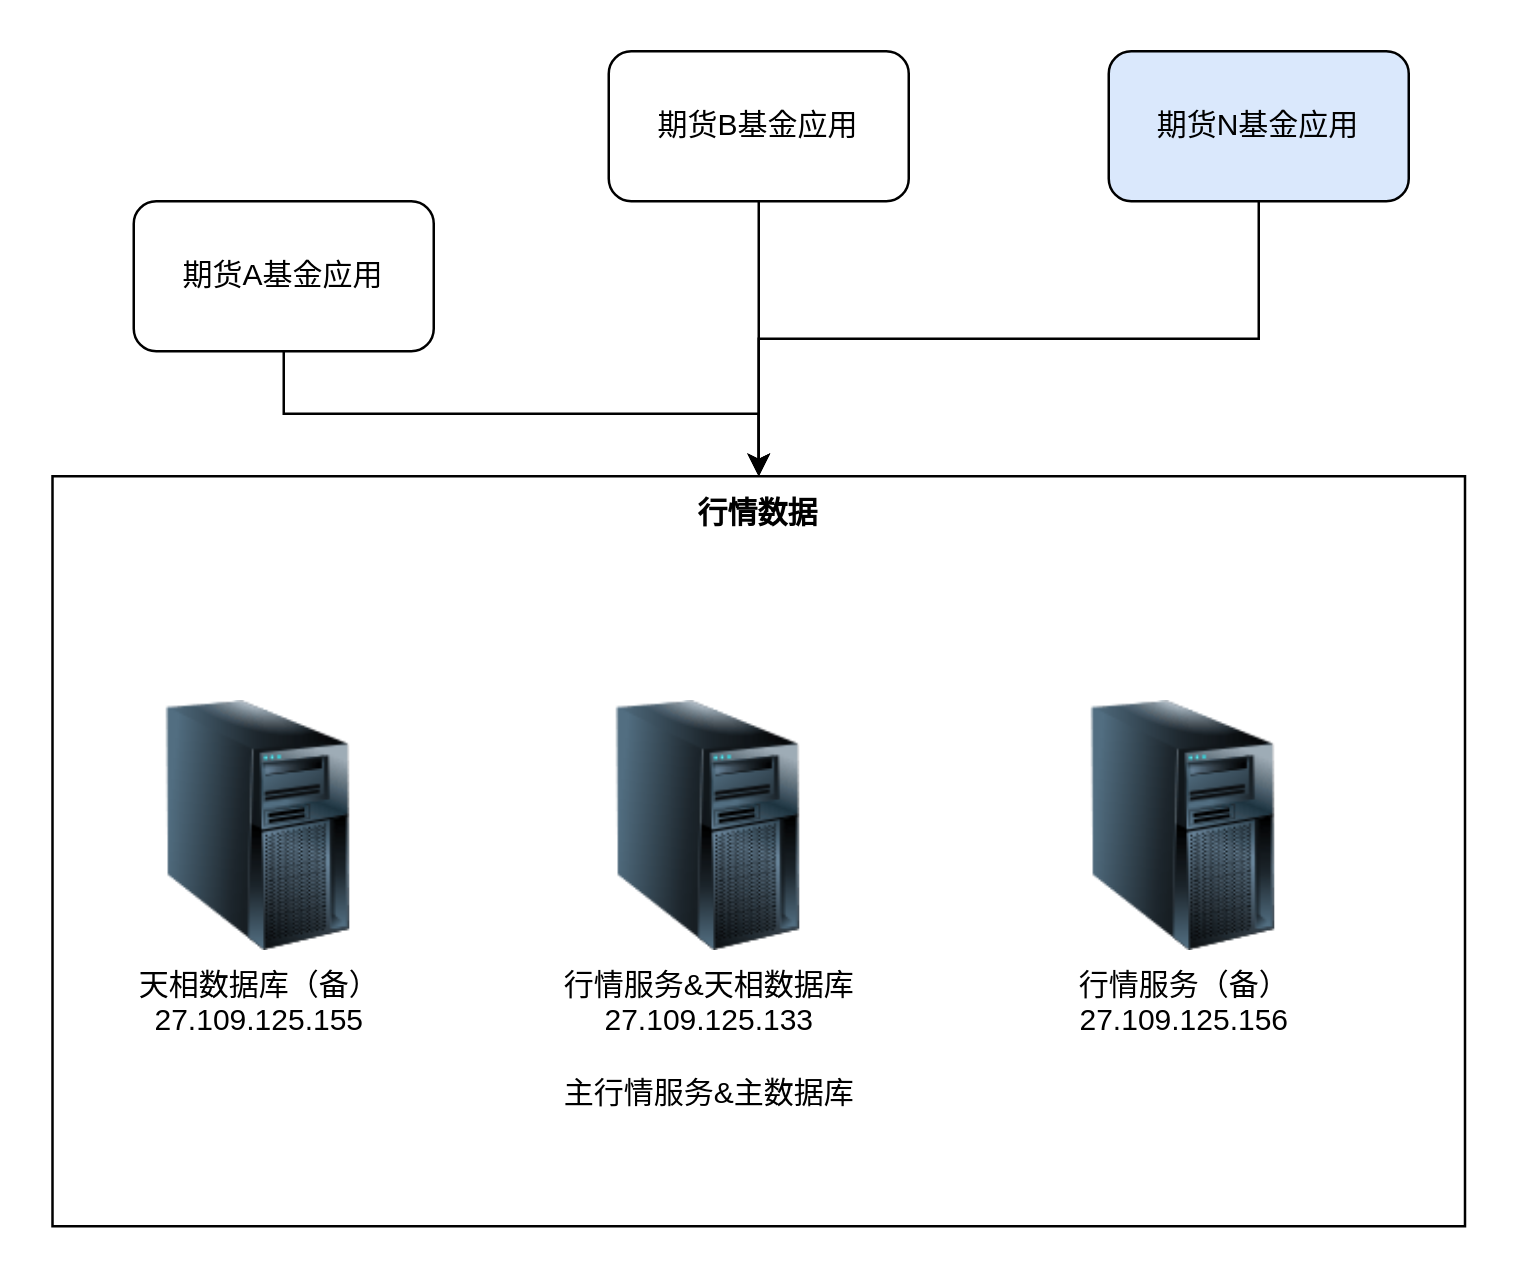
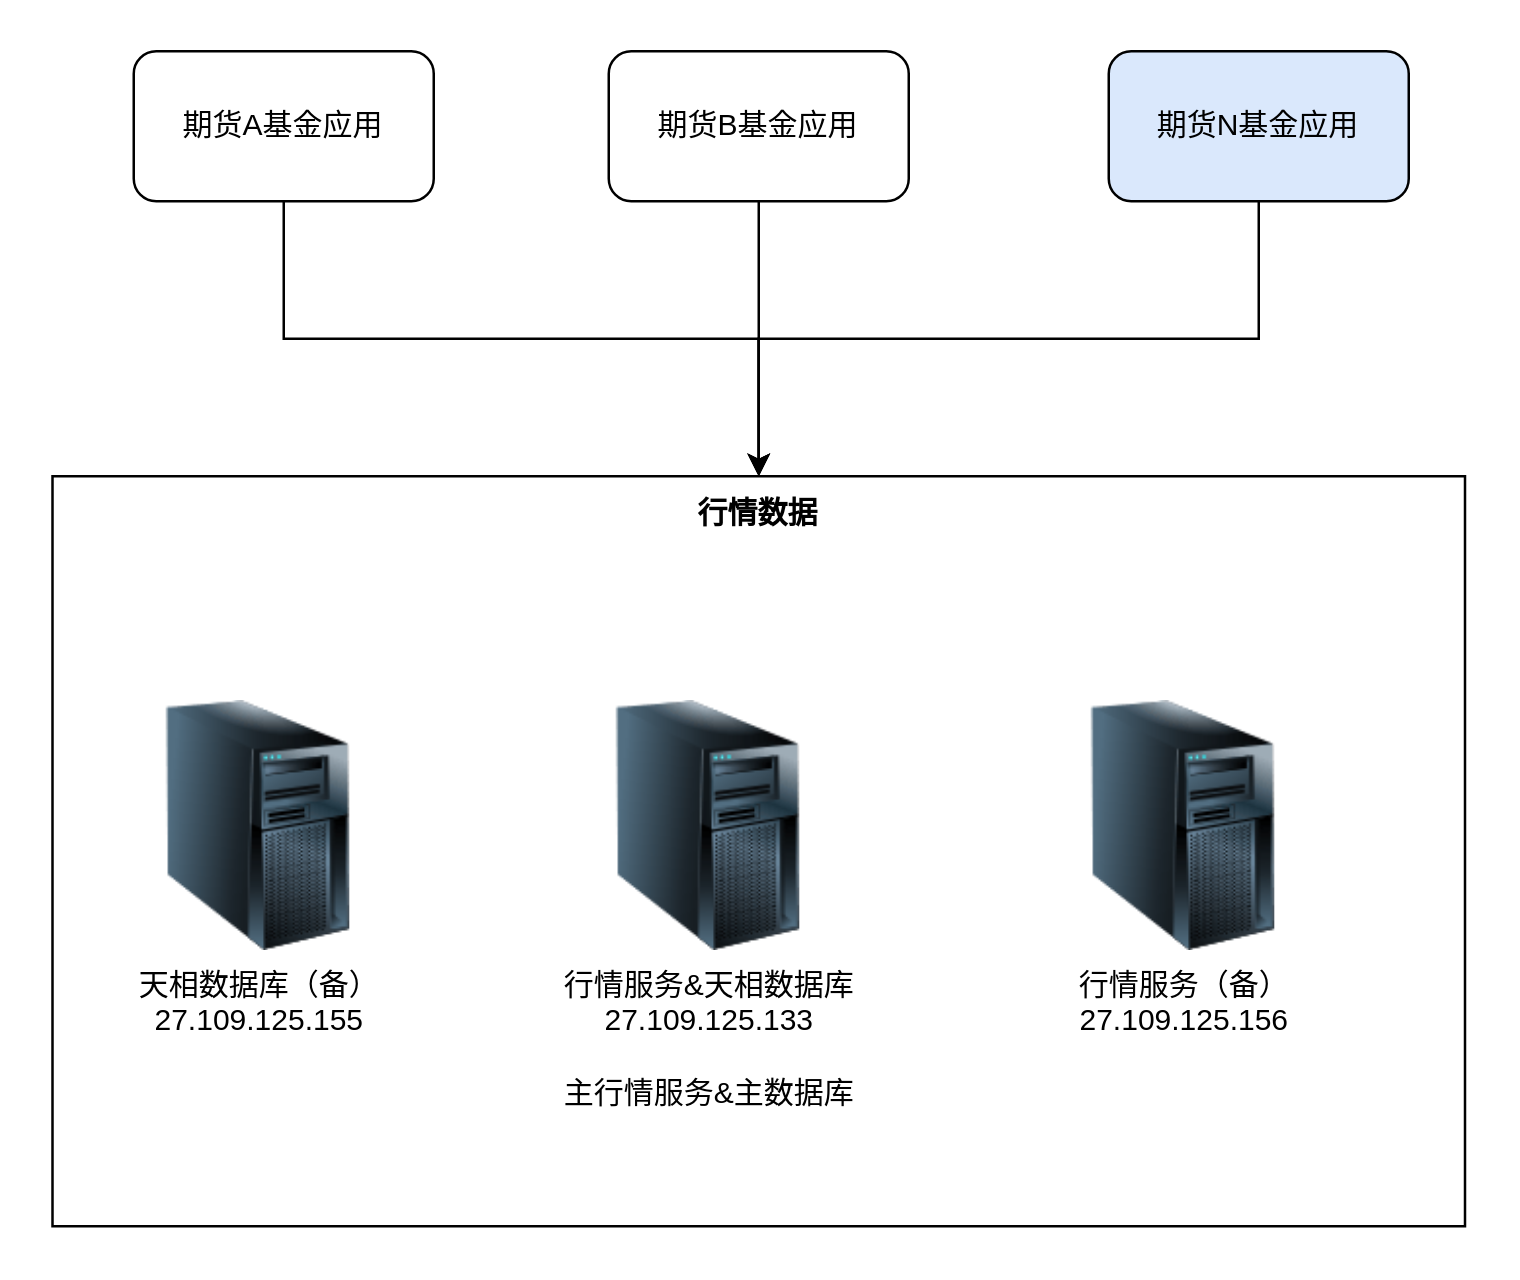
node "期货A基金应用": moved (284, 276) -> (284, 126)
